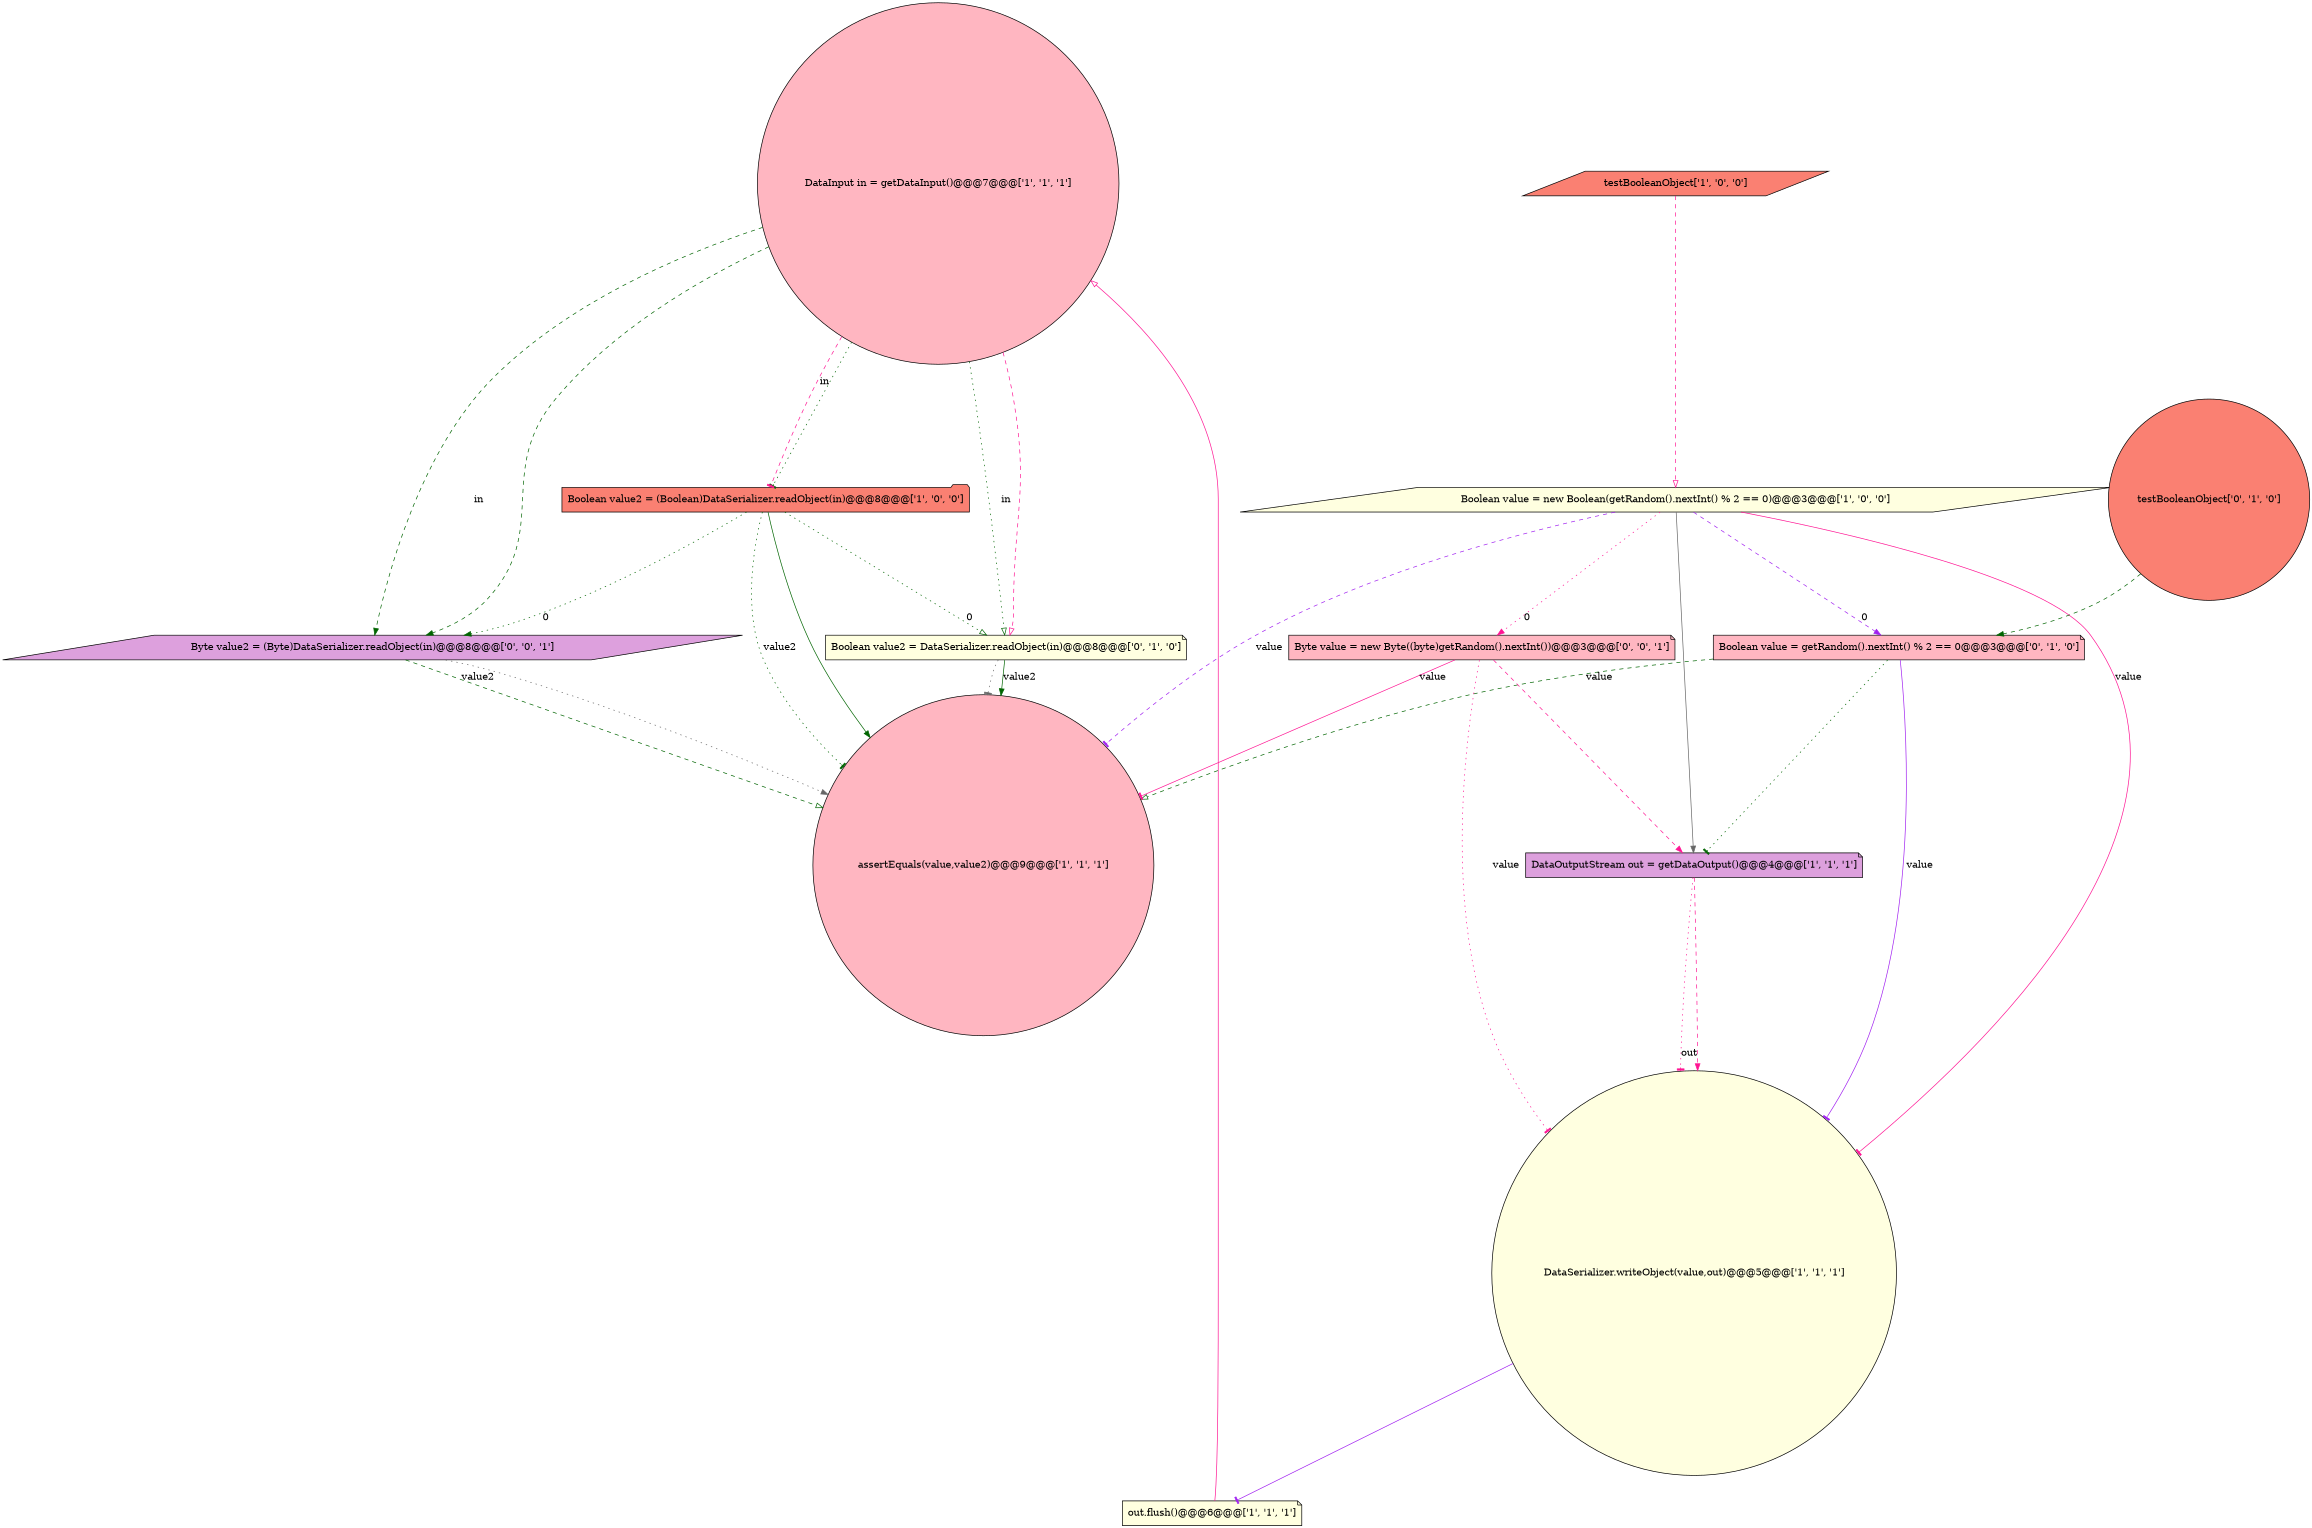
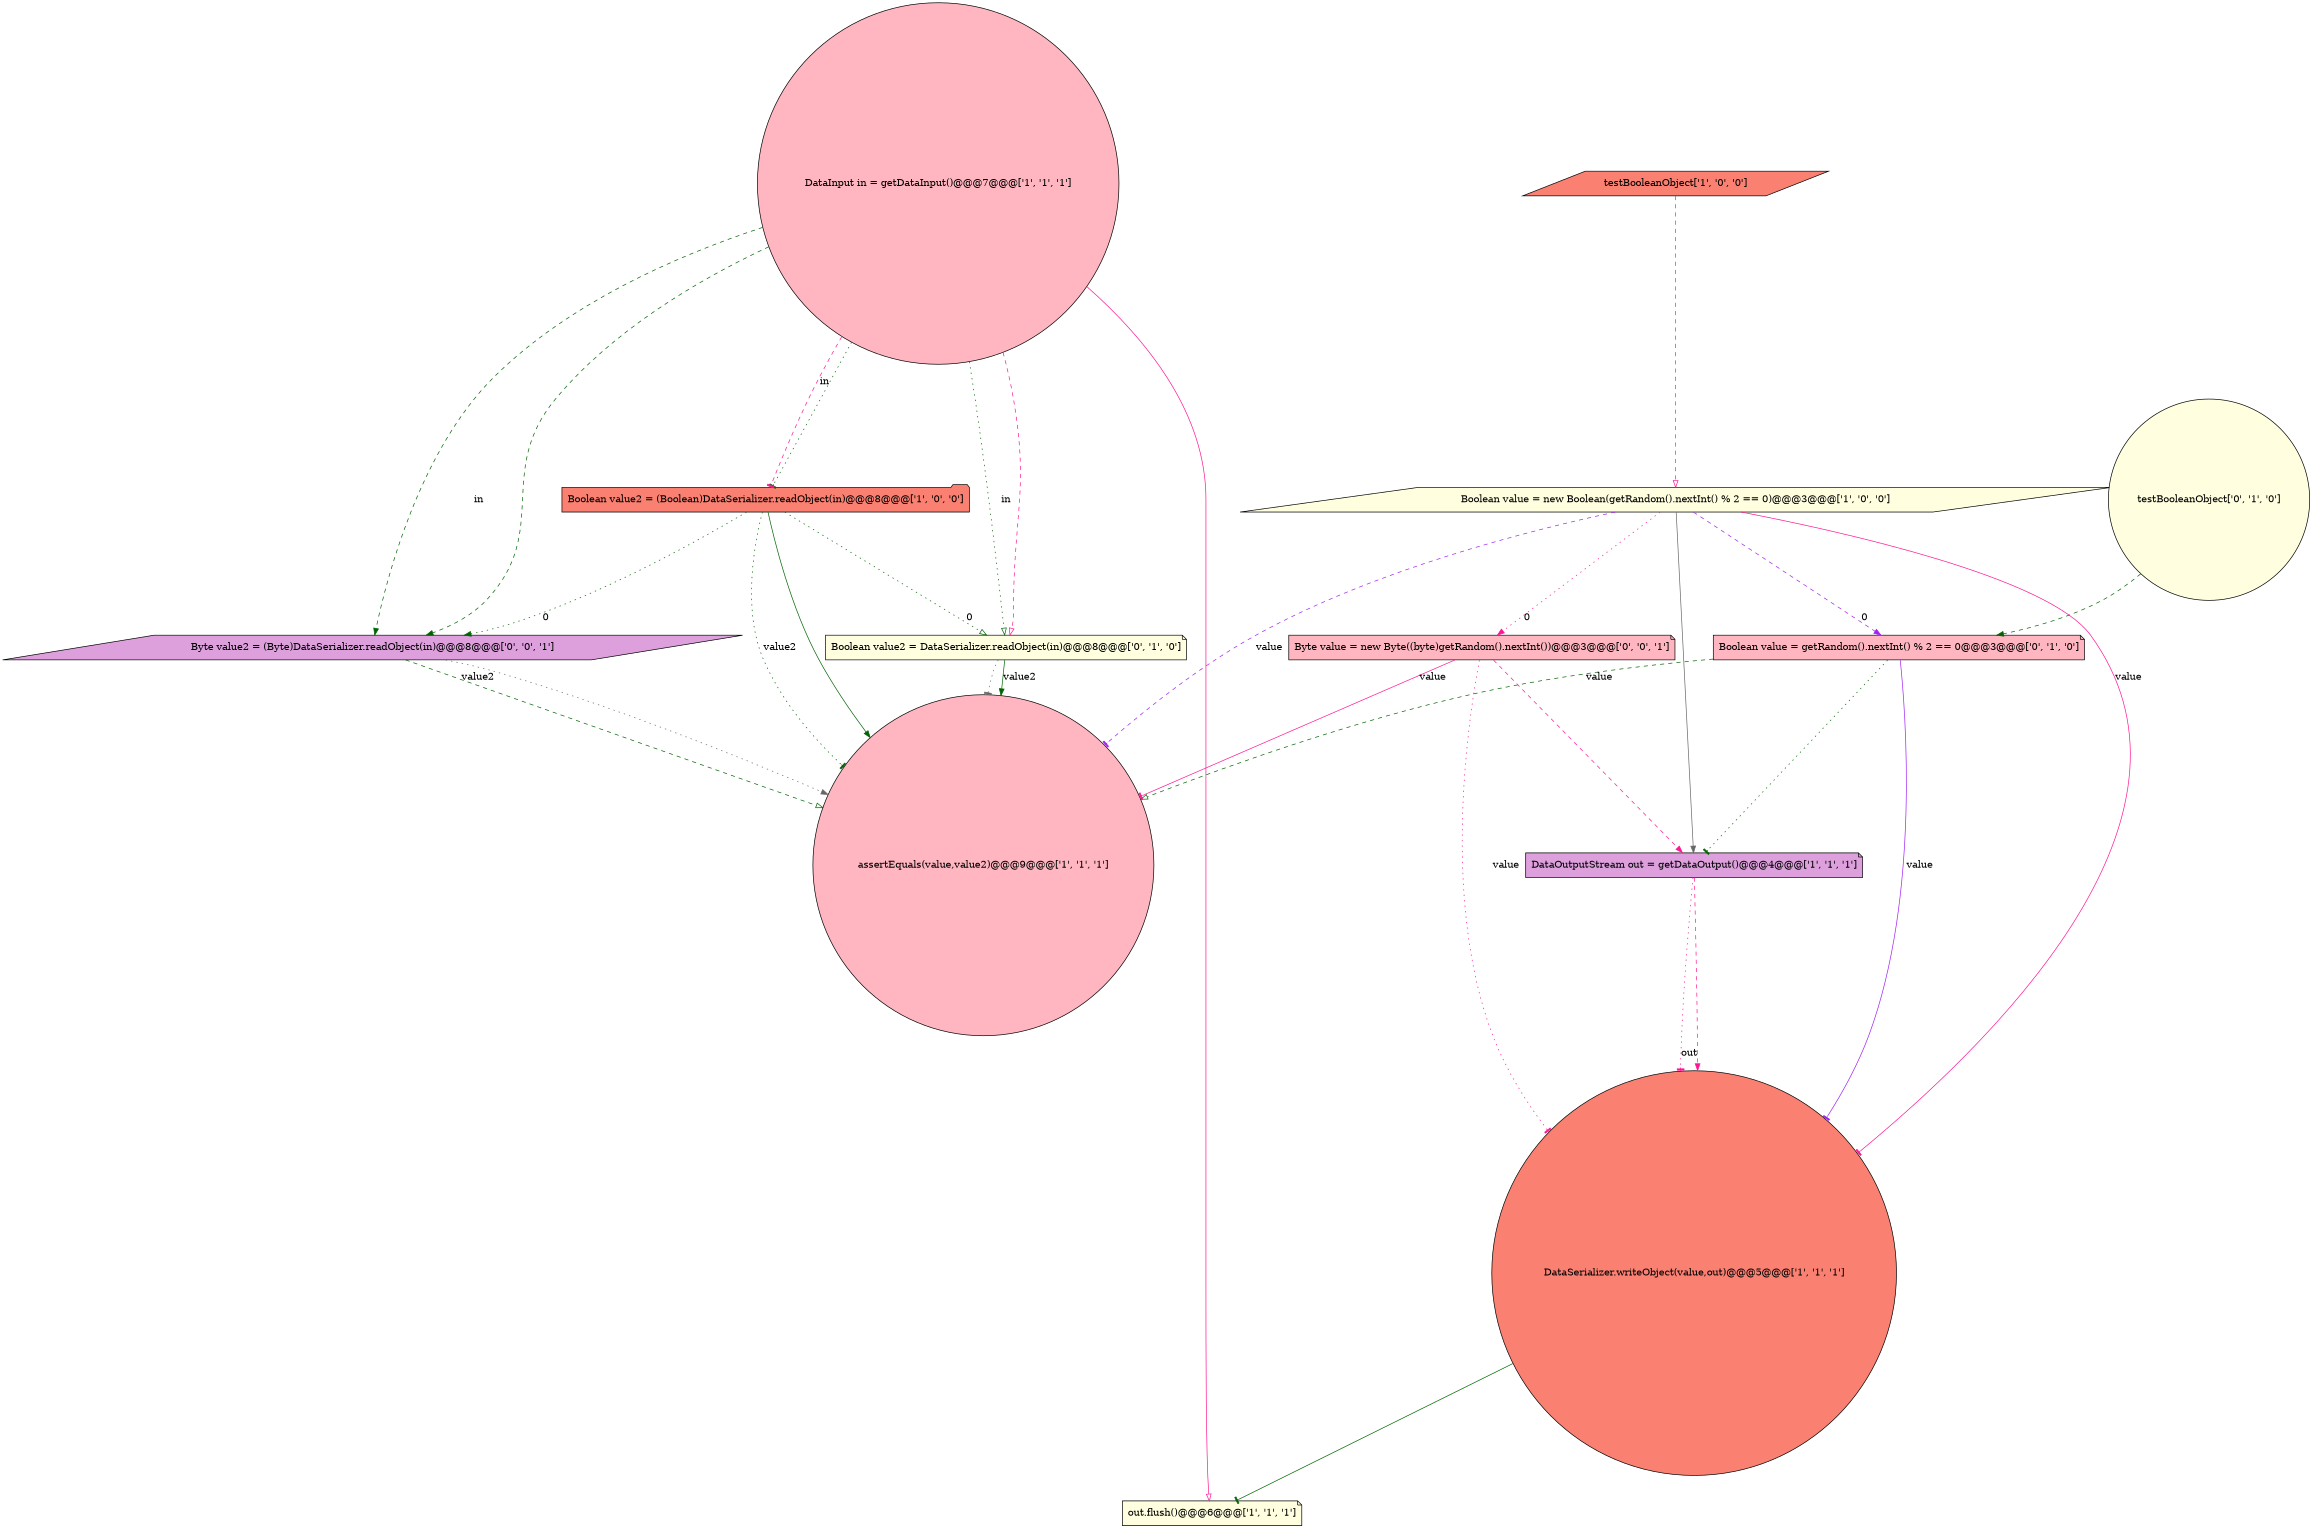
node "testBooleanObject['0', '1', '0']": fillcolor salmon -> lightyellow
edge "out.flush()@@@6@@@['1', '1', '1']" -> "DataInput in = getDataInput()@@@7@@@['1', '1', '1']": reversed
node "DataSerializer.writeObject(value,out)@@@5@@@['1', '1', '1']": fillcolor lightyellow -> salmon
edge "DataSerializer.writeObject(value,out)@@@5@@@['1', '1', '1']" -> "out.flush()@@@6@@@['1', '1', '1']": color purple -> darkgreen
